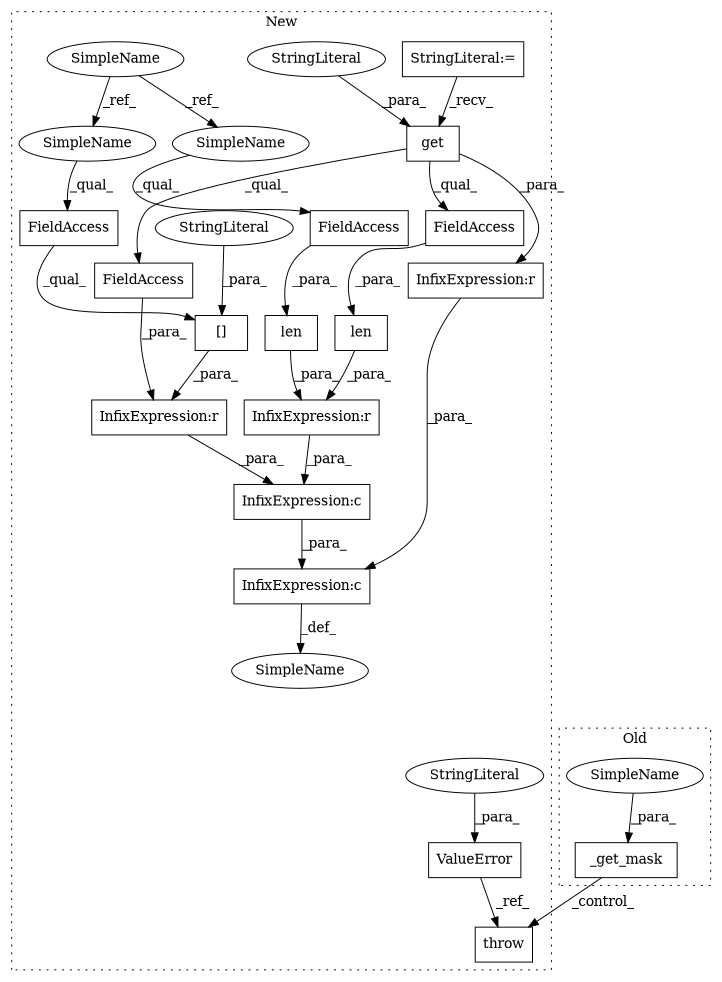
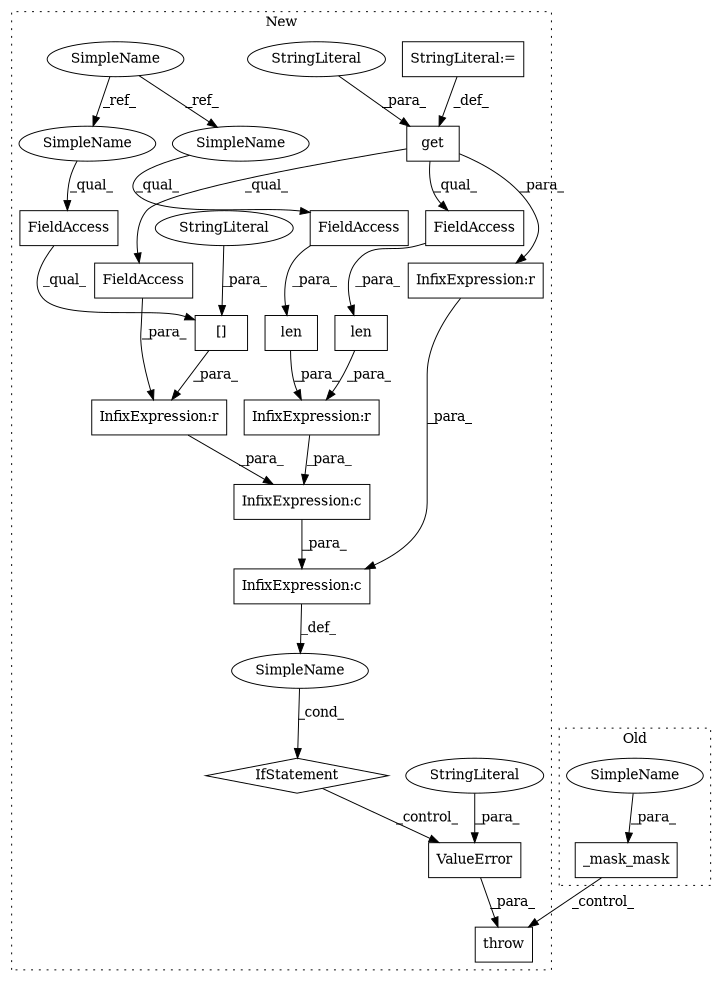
edge "StringLiteral:=" -> "get": label "_recv_" -> "_def_"
node "IfStatement": added
node "_get_mask": label "_get_mask" -> "_mask_mask"
edge "ValueError" -> "throw": label "_ref_" -> "_para_"
